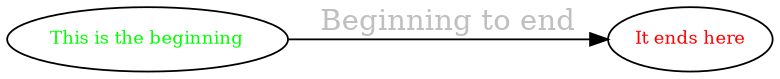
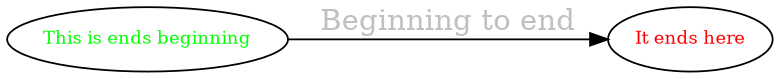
node "This is the beginning": label "This is the beginning" -> "This is ends beginning"
